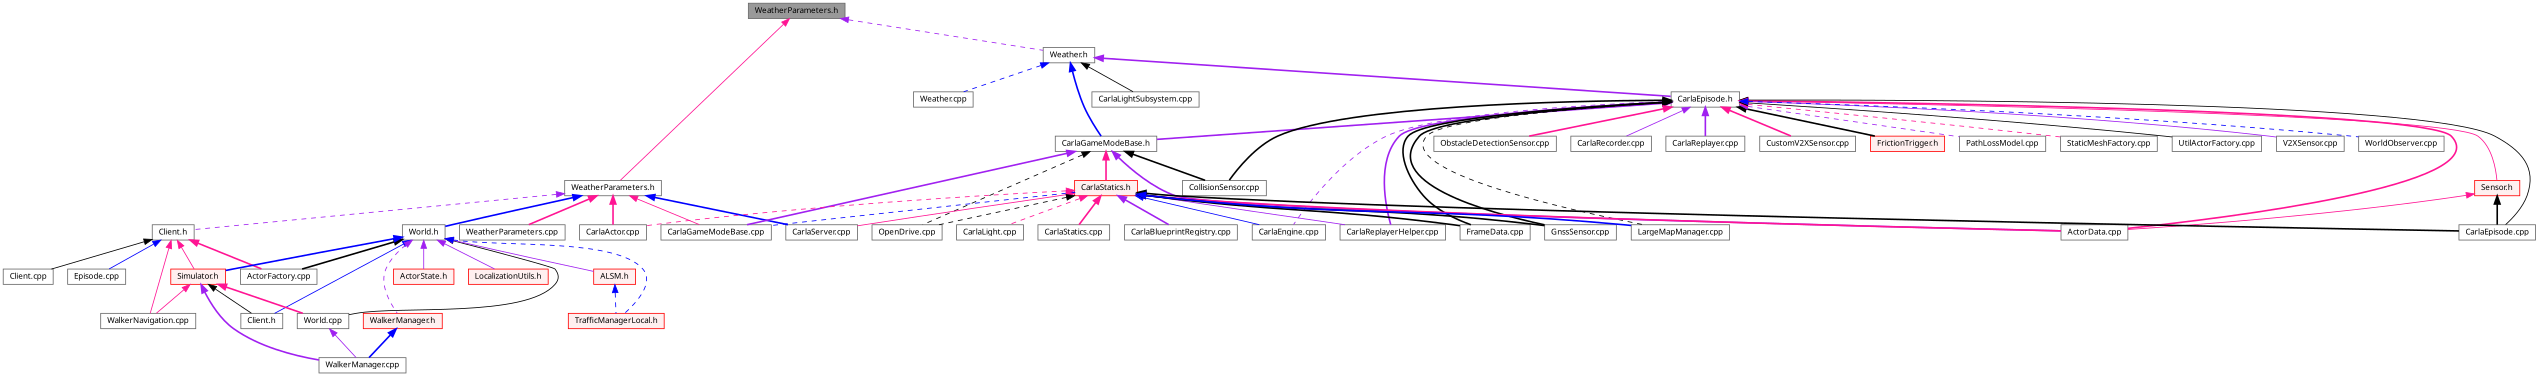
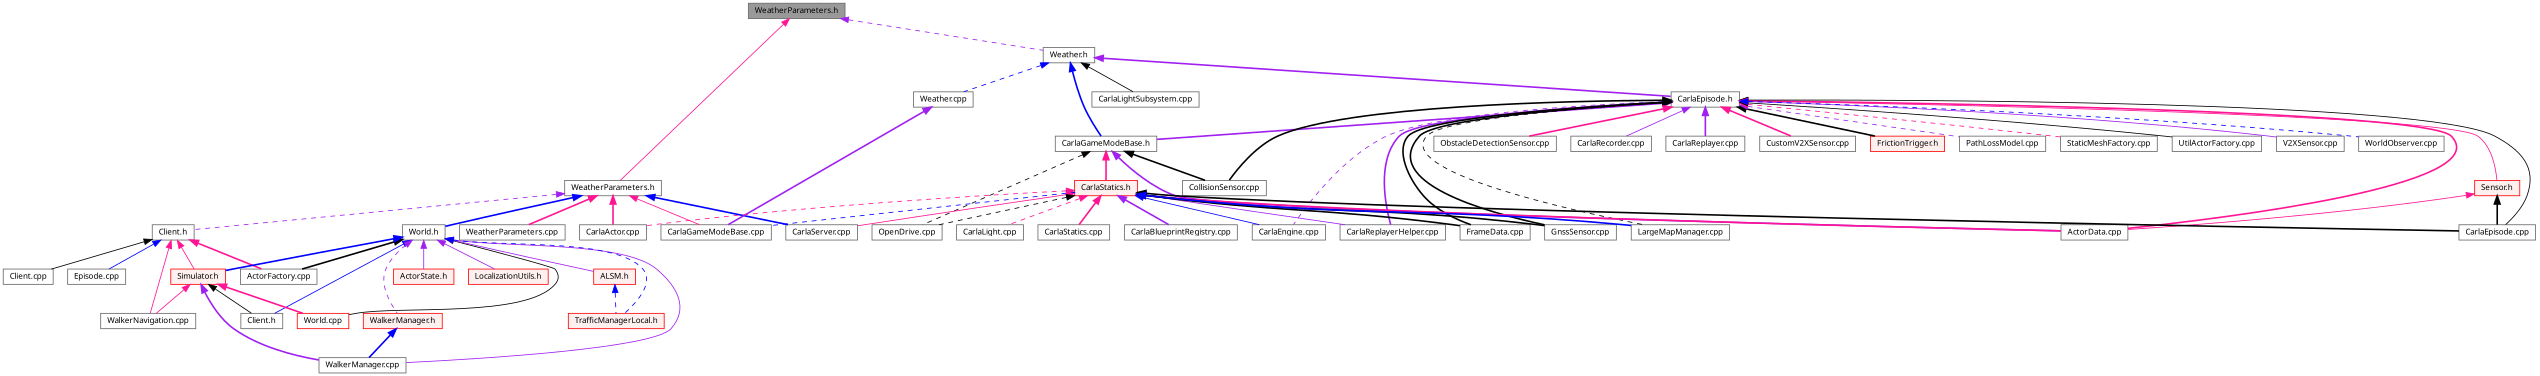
edge "CarlaGameModeBase.cpp" -> "CarlaGameModeBase.h": now "CarlaGameModeBase.cpp" -> "Weather.cpp"
node "World.cpp": color grey40 -> red
edge "WalkerManager.cpp" -> "World.cpp": now "WalkerManager.cpp" -> "World.h"
